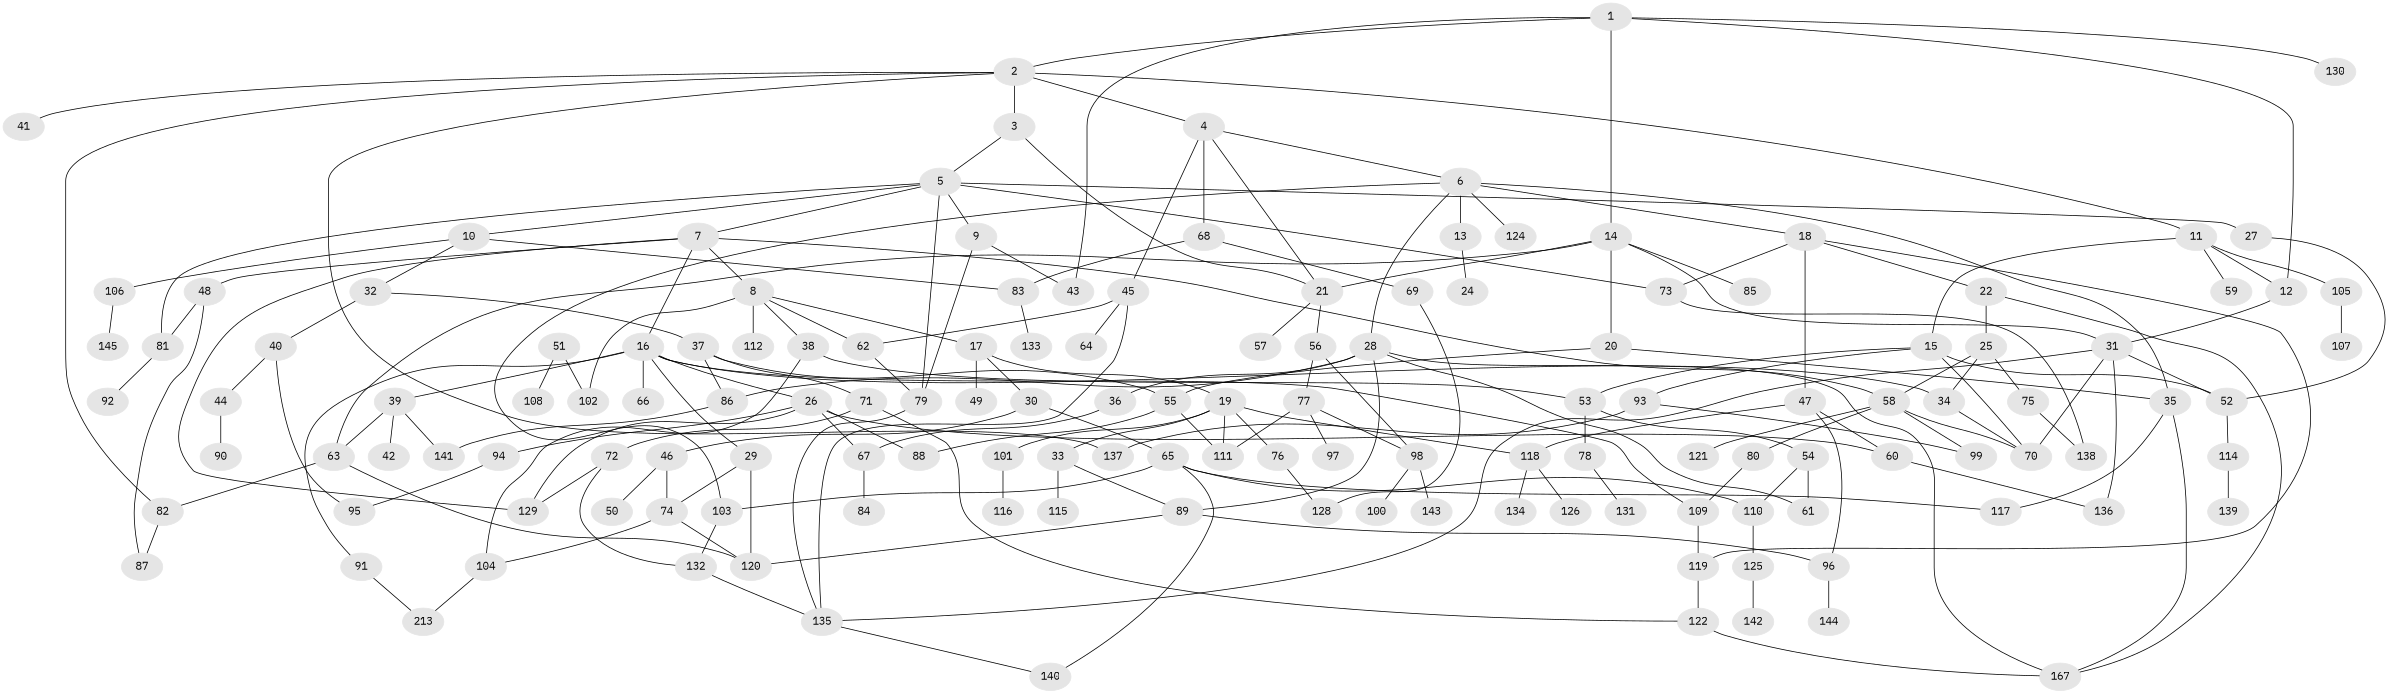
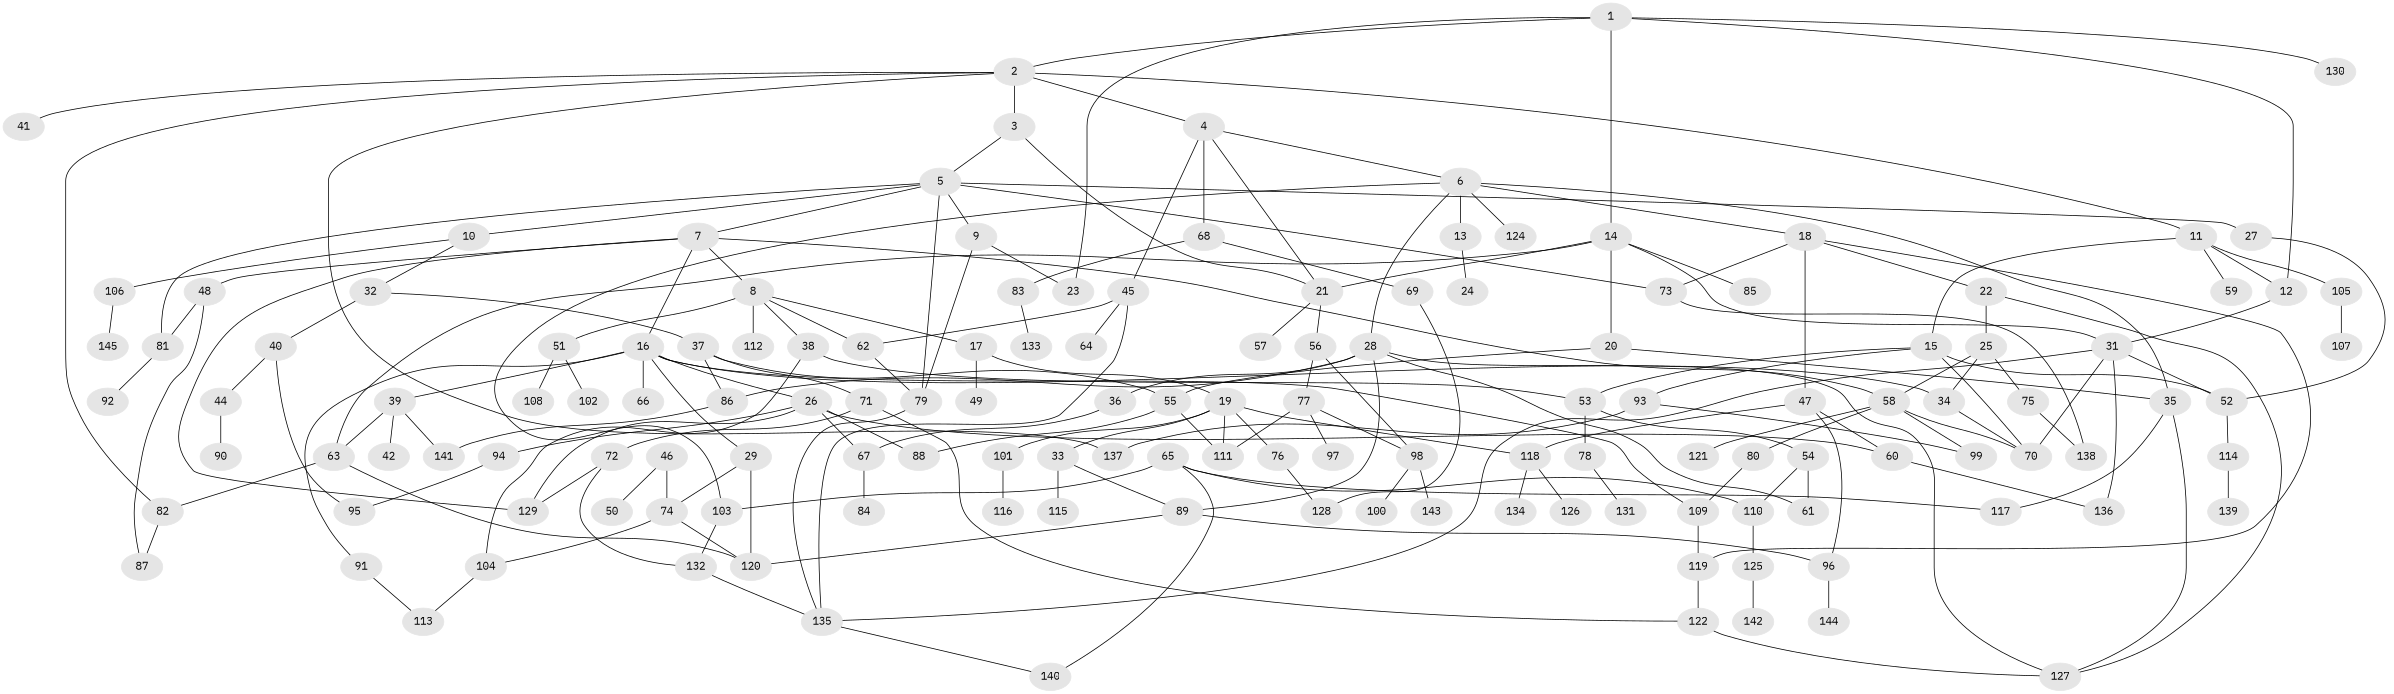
edge "10" -- "83": removed
node "43": label "43" -> "23"
edge "8" -- "102": now "8" -- "51"
node "30": removed
node "213": label "213" -> "113"
node "167": label "167" -> "127"
